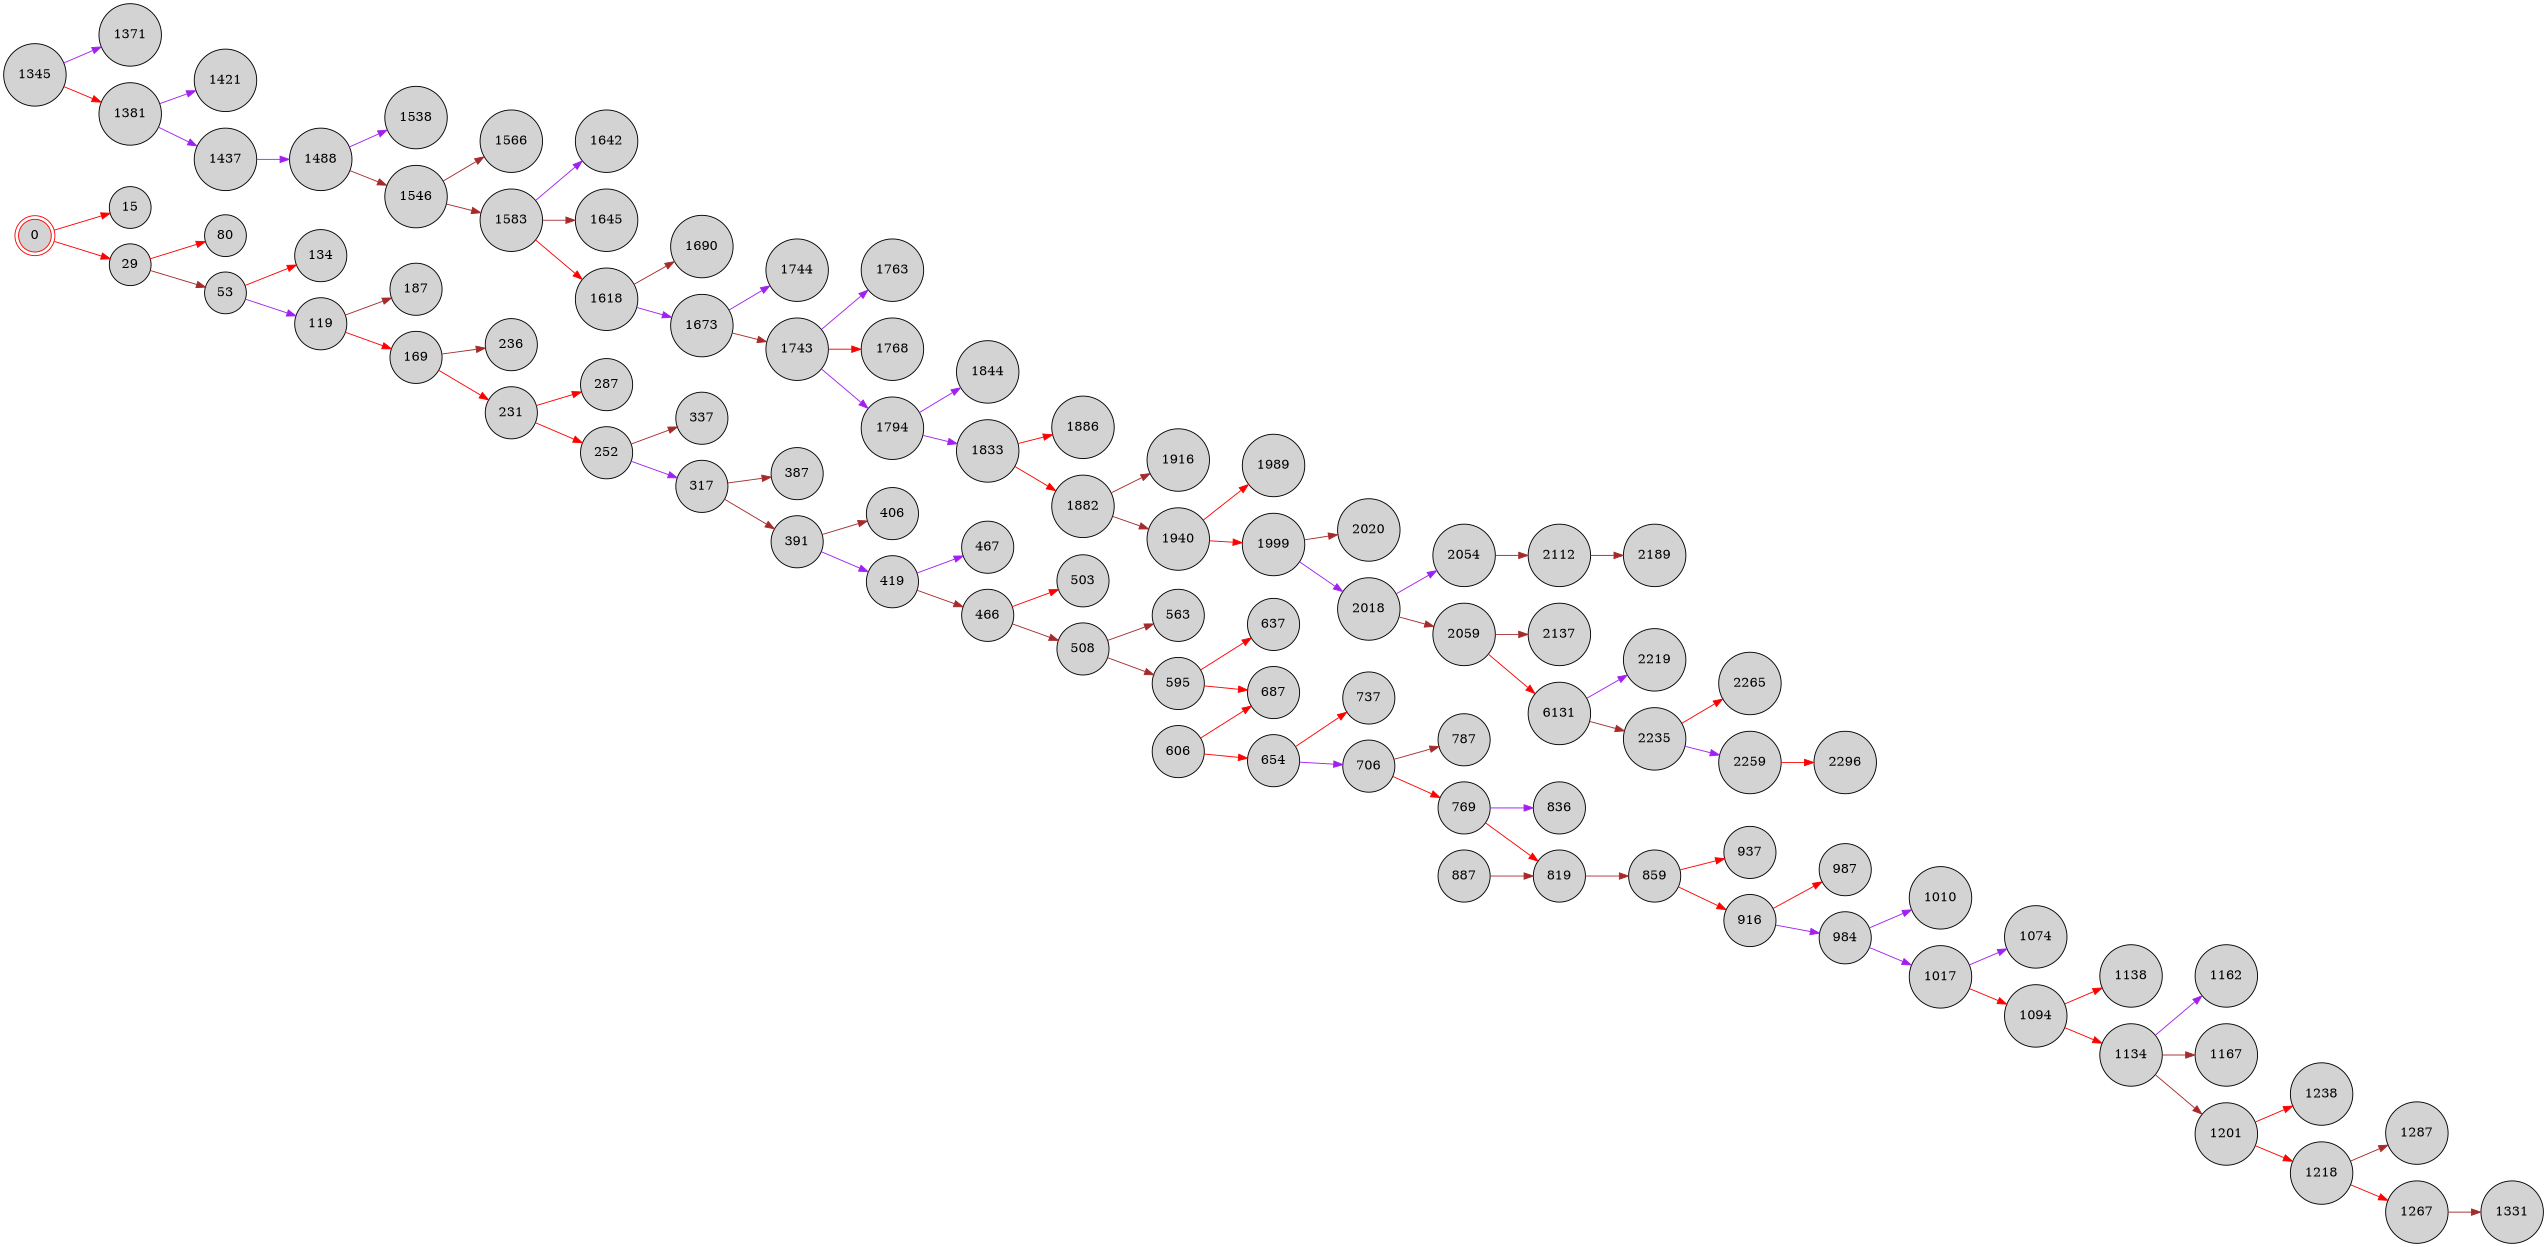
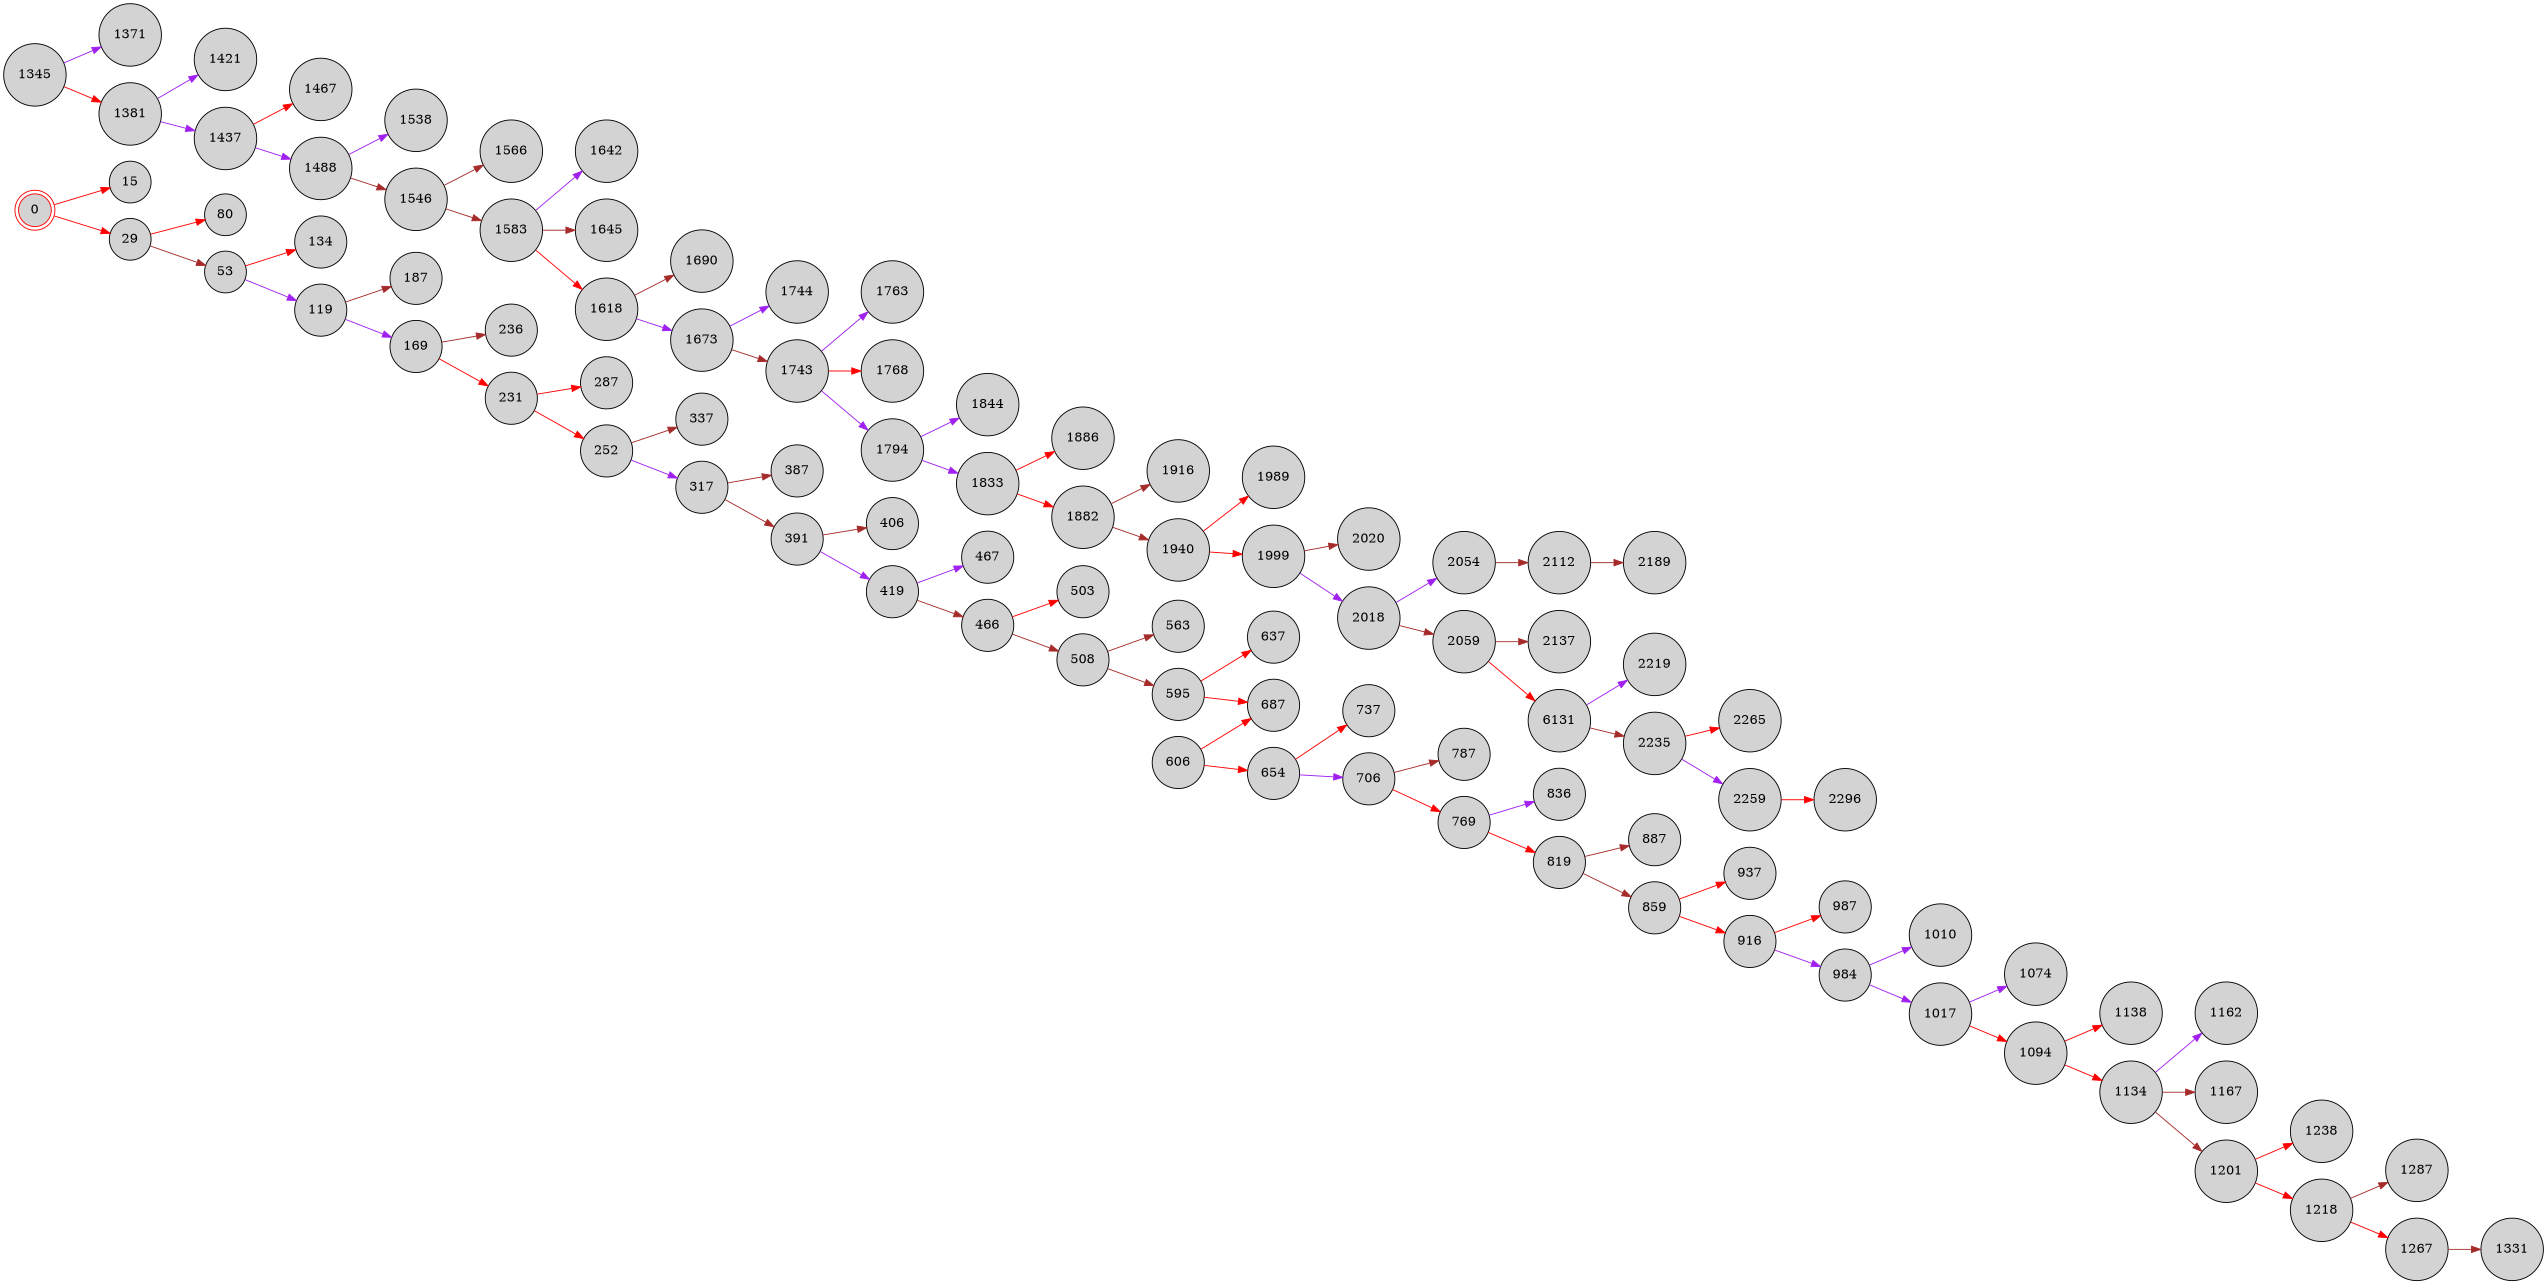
node "1467": added
edge "119" -> "169": color red -> purple
edge "887" -> "819": reversed
